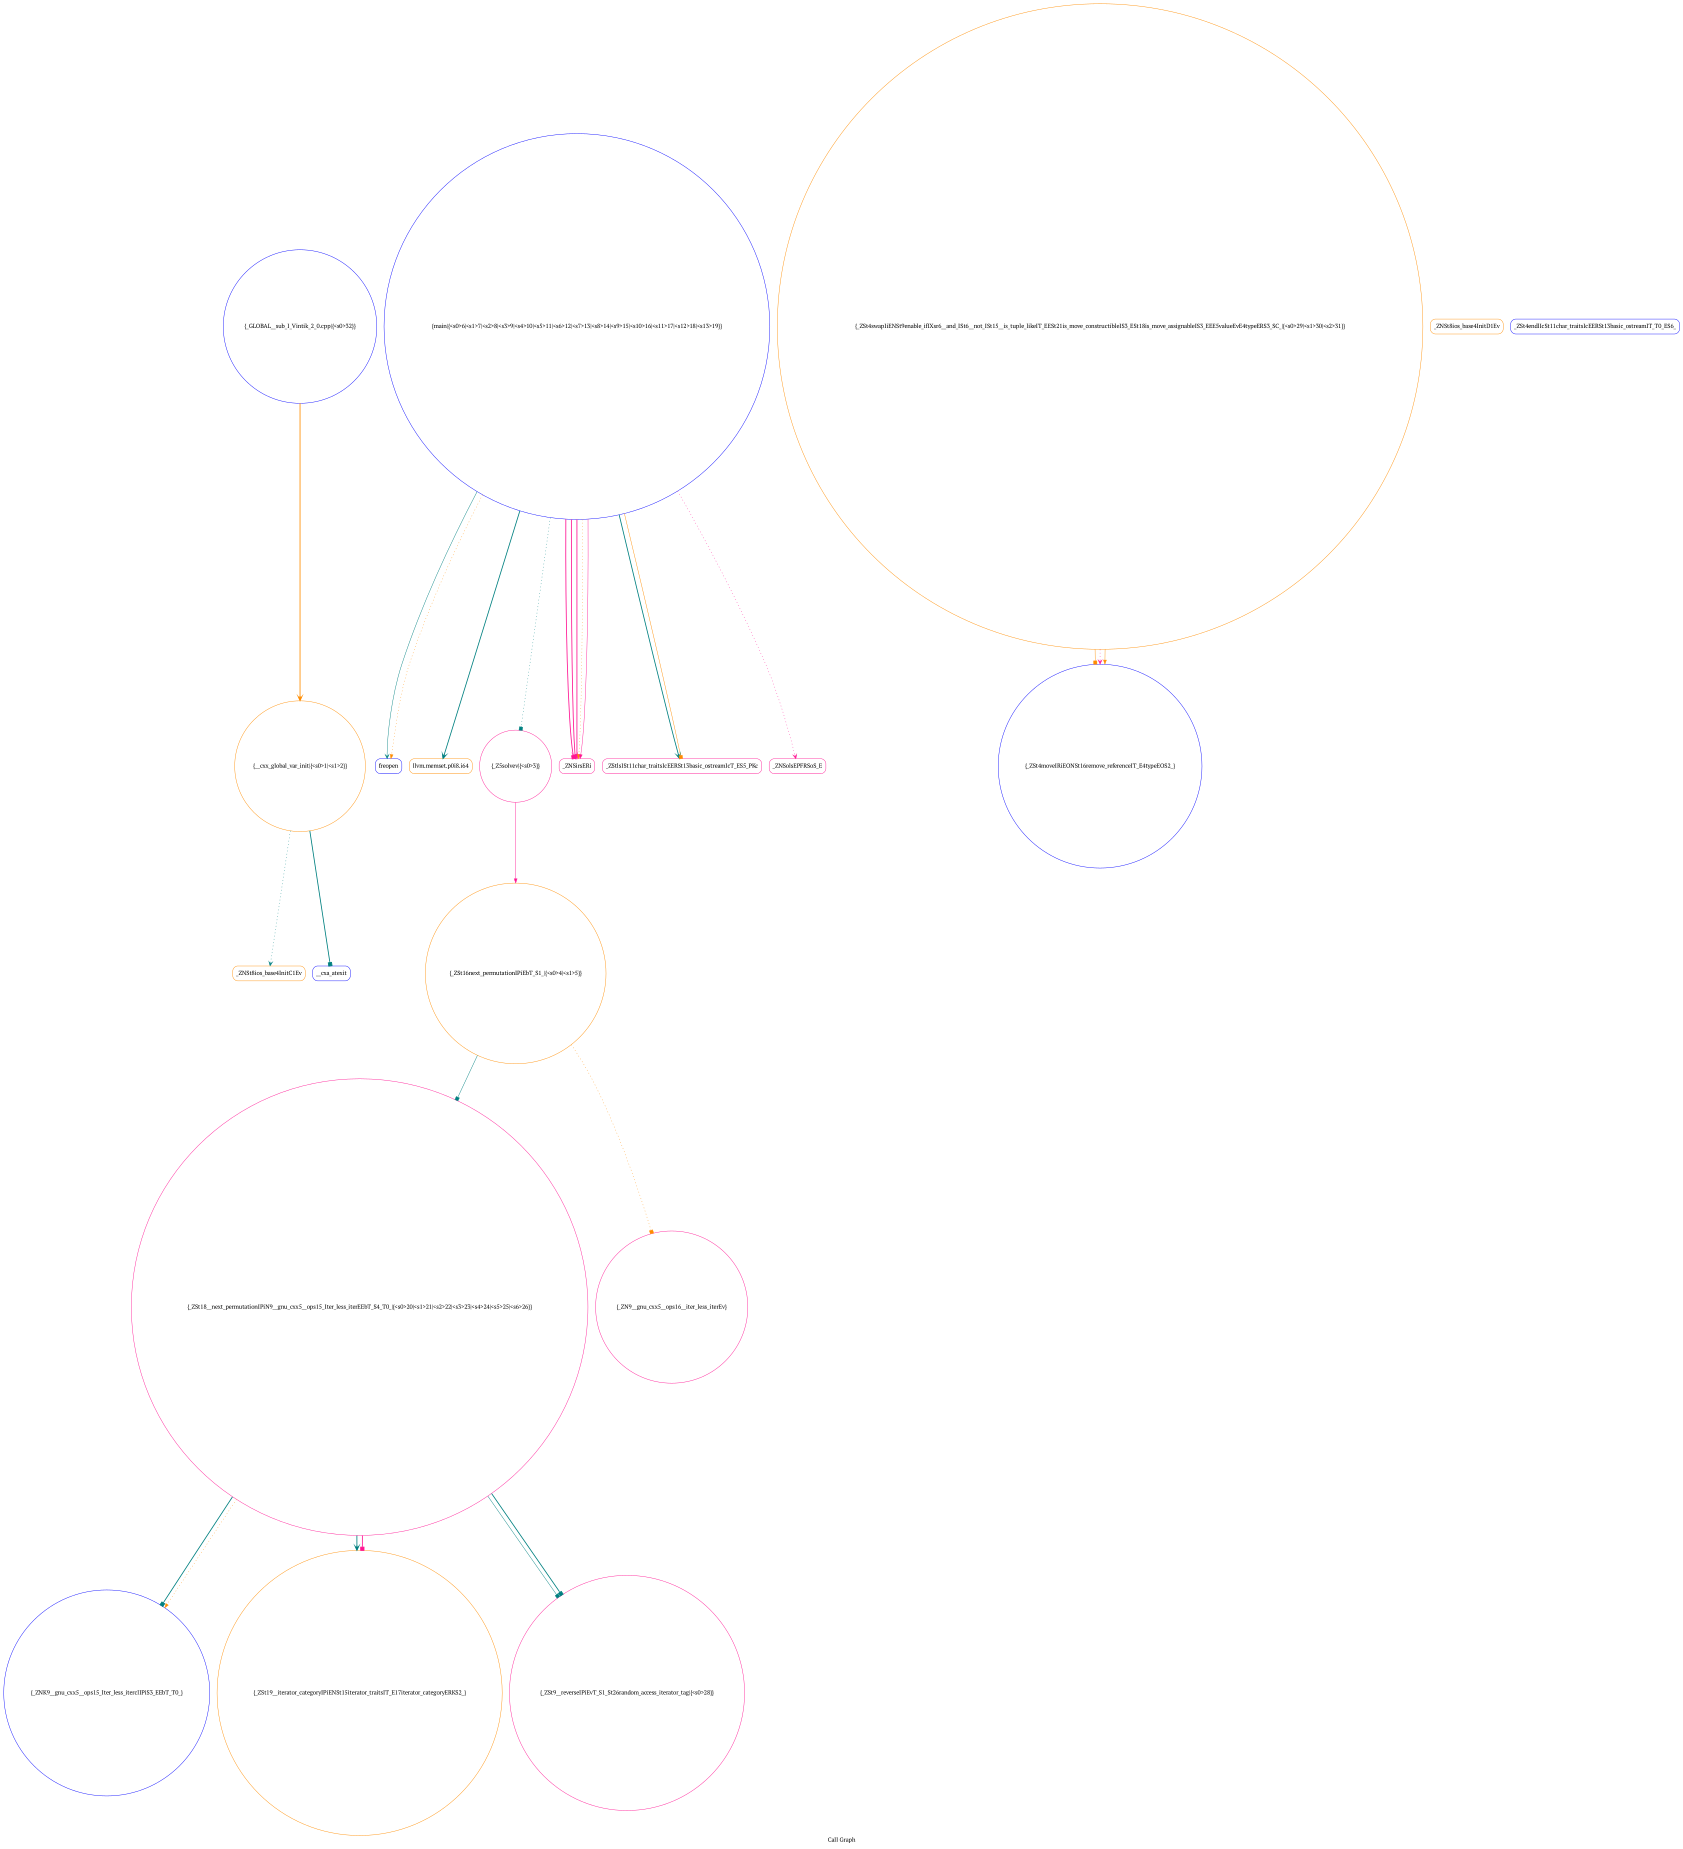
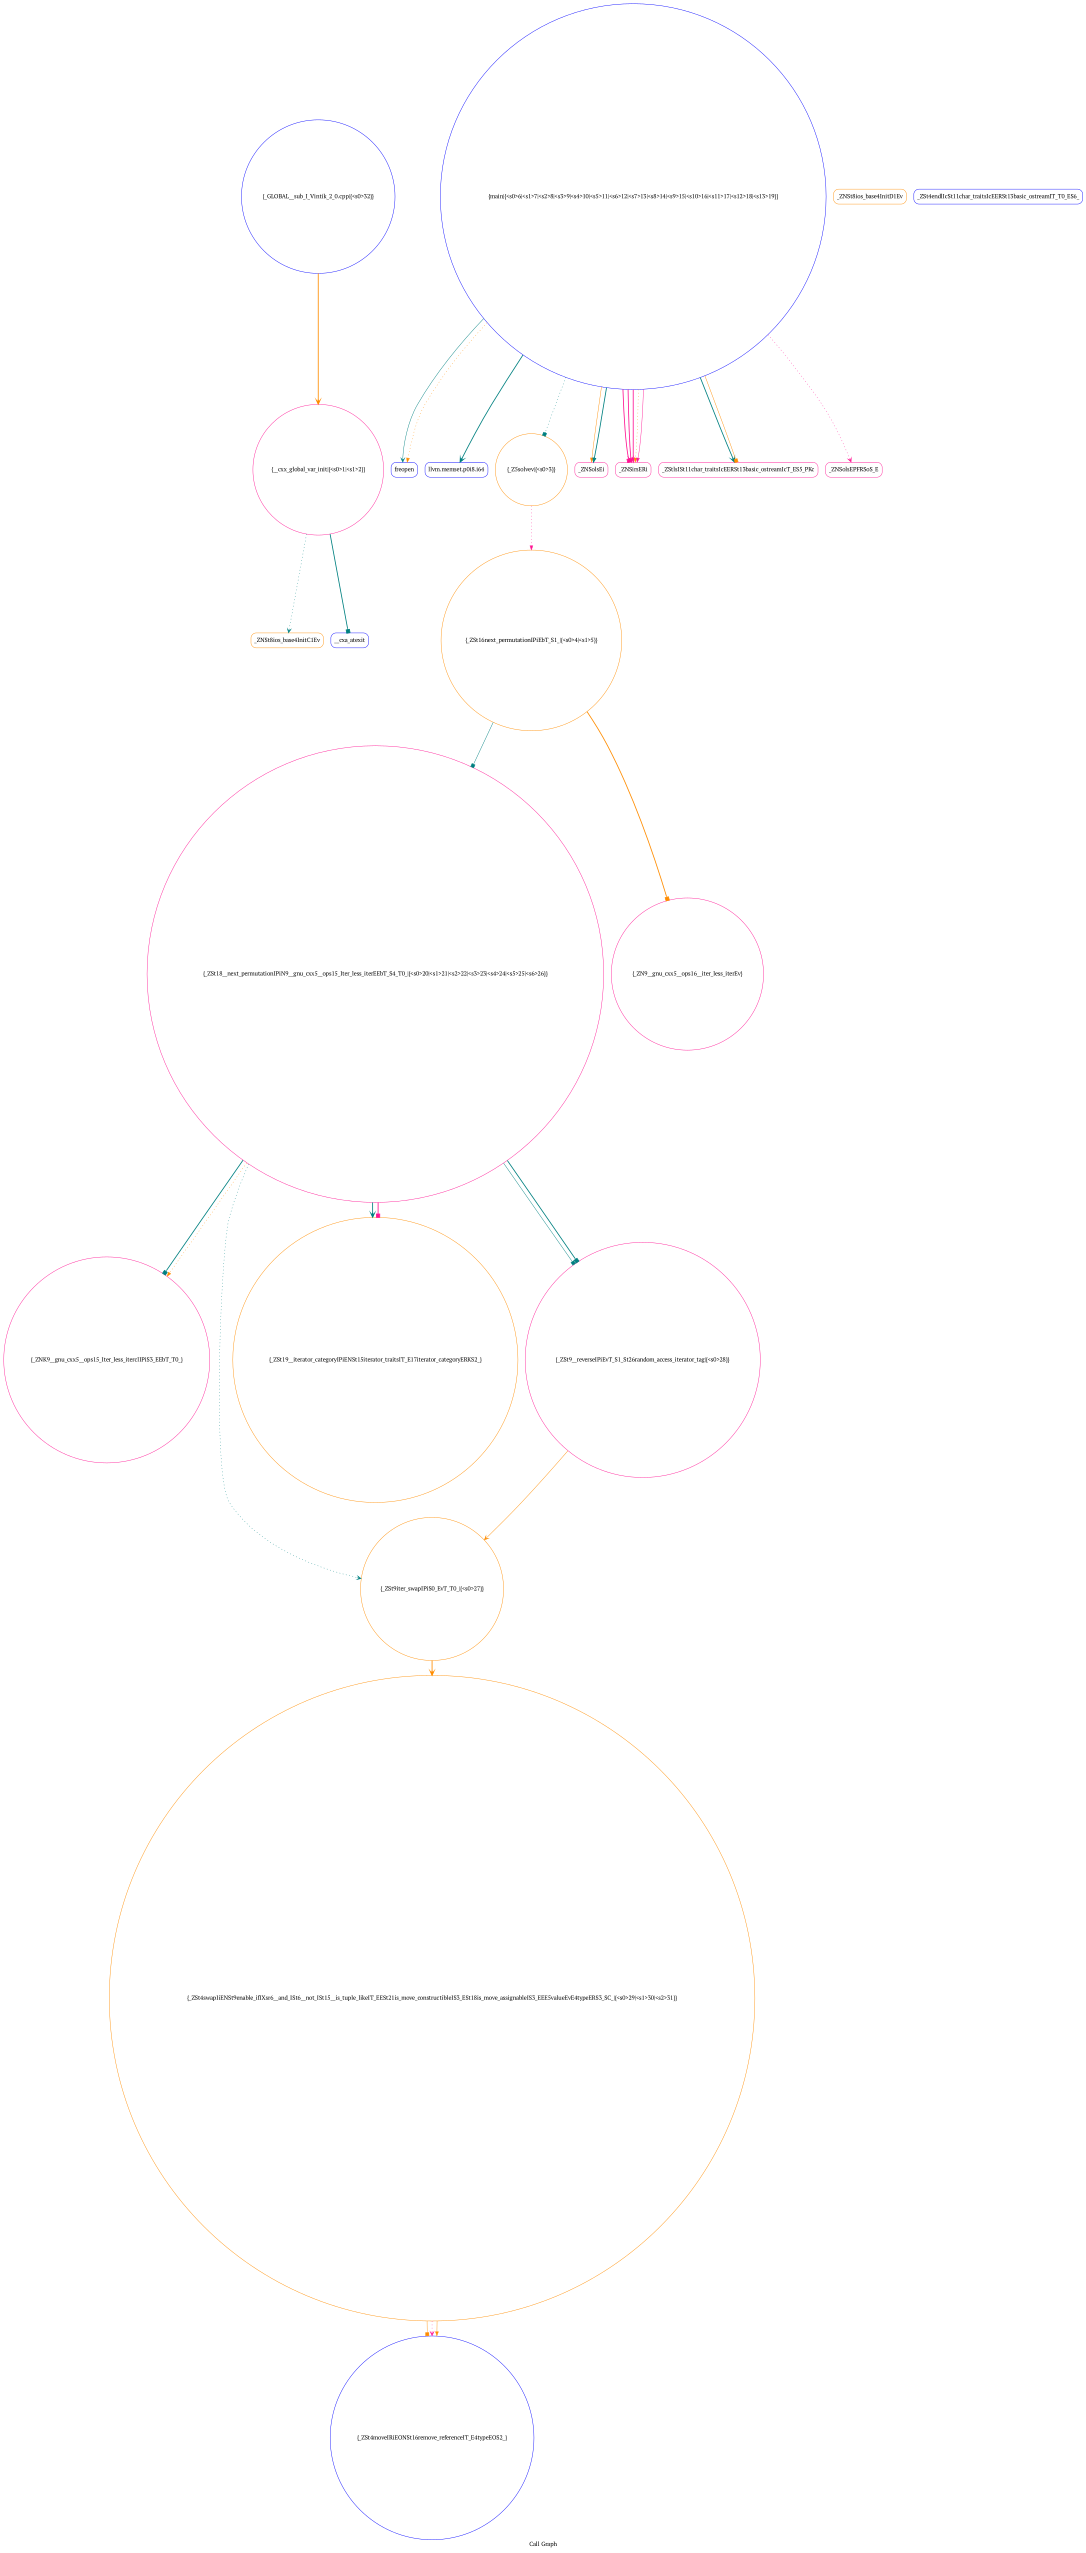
node "_ZNSolsEi": added
node "{__cxx_global_var_init|{<s0>1|<s1>2}}": color darkorange -> deeppink
node "llvm.memset.p0i8.i64": color darkorange -> blue
node "{_Z5solvev|{<s0>3}}": color deeppink -> darkorange
edge "{_Z5solvev|{<s0>3}}" -> "{_ZSt16next_permutationIPiEbT_S1_|{<s0>4|<s1>5}}": style solid -> dotted
edge "{_ZSt16next_permutationIPiEbT_S1_|{<s0>4|<s1>5}}" -> "{_ZN9__gnu_cxx5__ops16__iter_less_iterEv}": style dotted -> bold
node "{_ZSt9iter_swapIPiS0_EvT_T0_|{<s0>27}}": added
node "{_ZNK9__gnu_cxx5__ops15_Iter_less_iterclIPiS3_EEbT_T0_}": color blue -> deeppink
